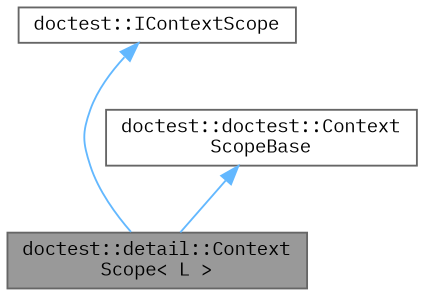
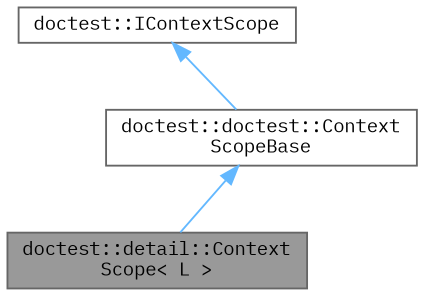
edge "doctest::detail::Context Scope< L >" -> "doctest::IContextScope": now "doctest::doctest::Context ScopeBase" -> "doctest::IContextScope"
